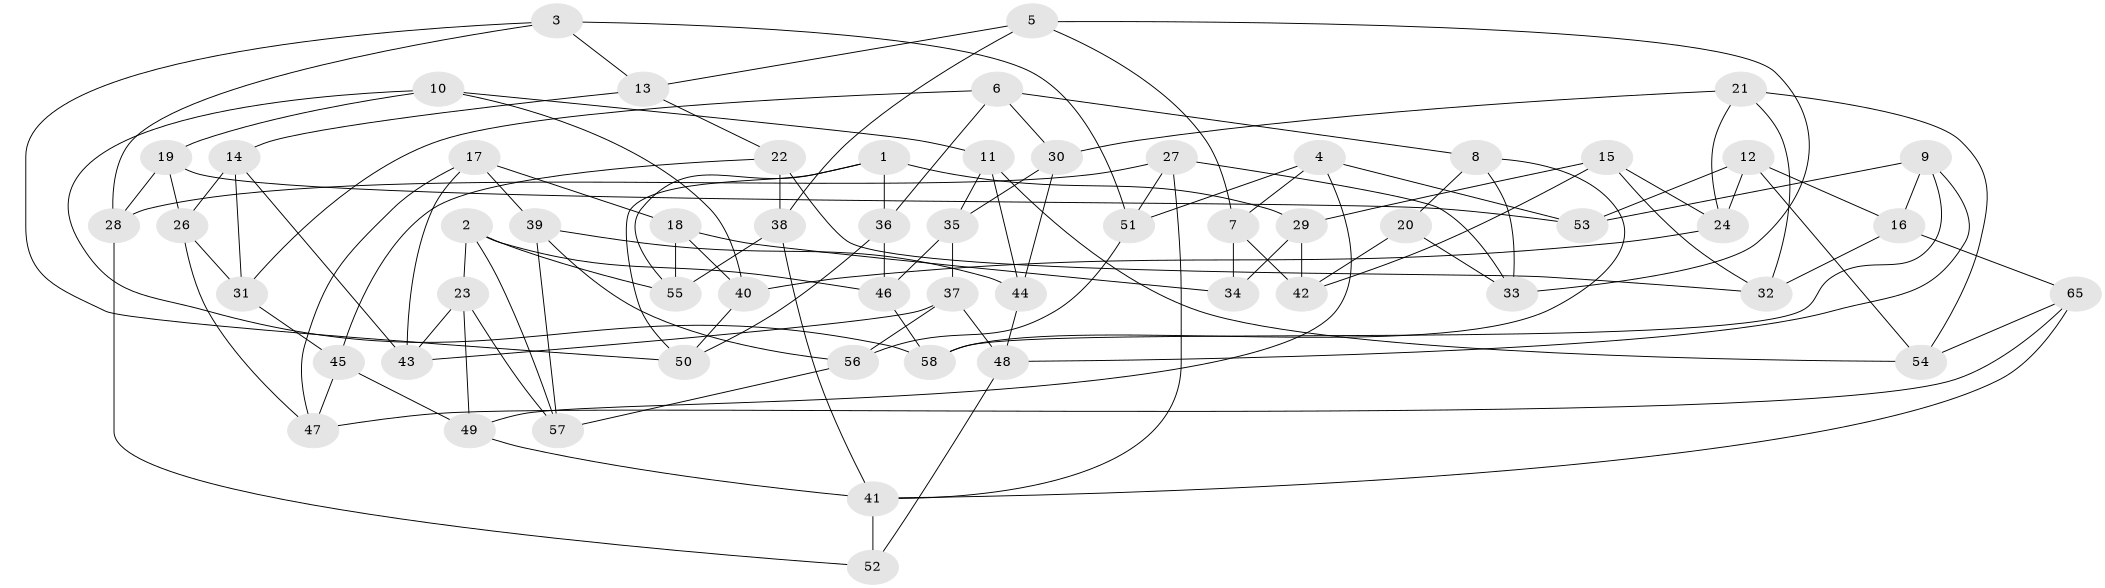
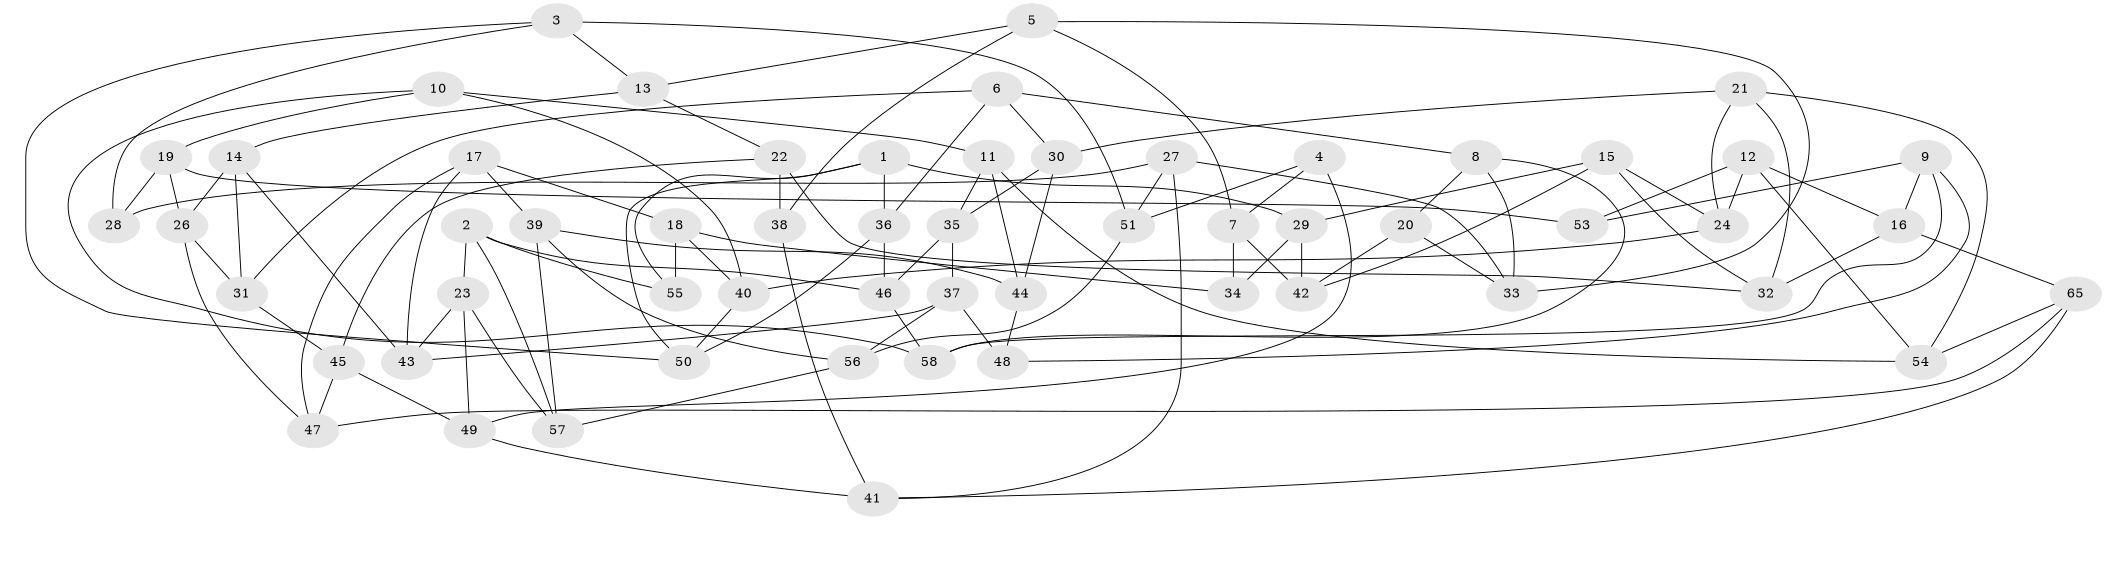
edge "4" -- "53": removed
edge "38" -- "55": removed
node "52": removed
